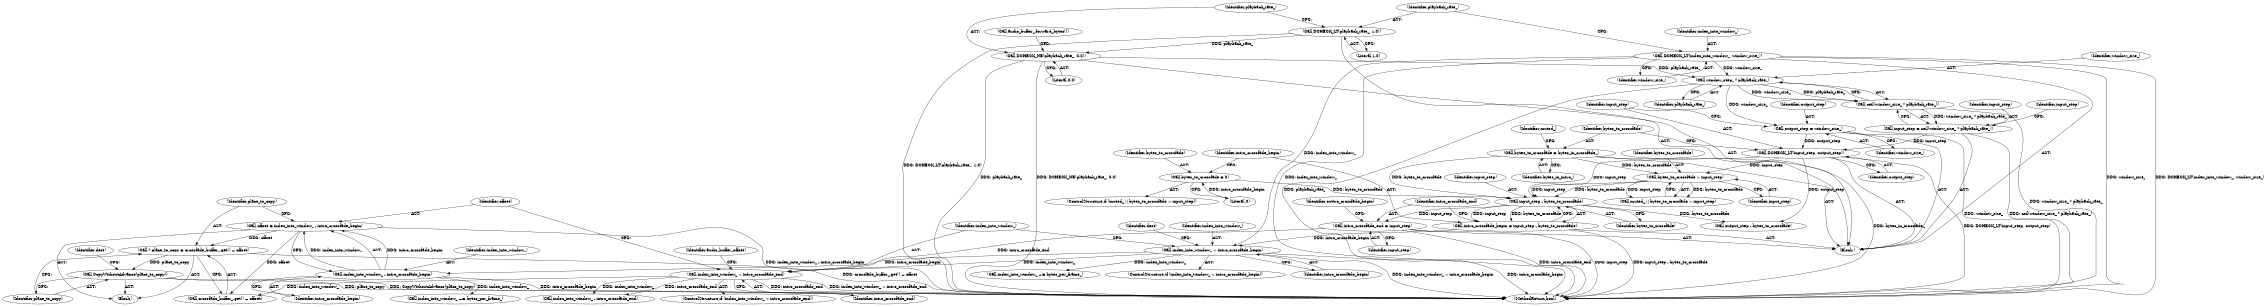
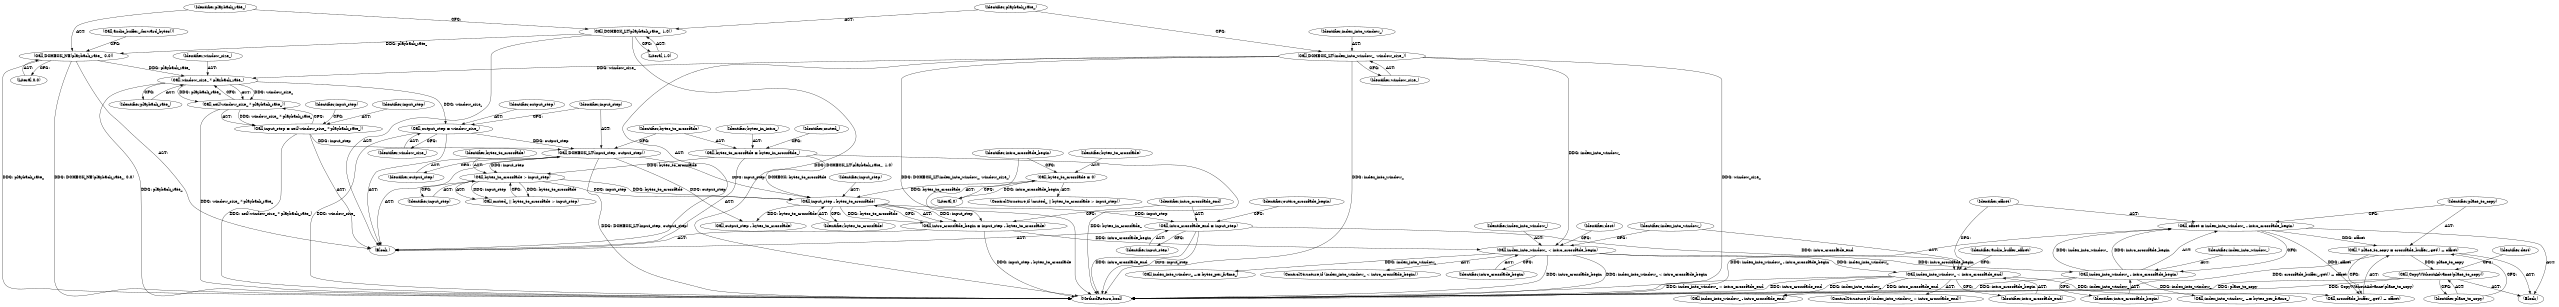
node "(Call,window_step_ * playback_rate_)": label "(Call,window_step_ * playback_rate_)" -> "(Call,window_size_ * playback_rate_)"
edge "(Call,bytes_to_crossfade = bytes_in_crossfade_)" -> "(Identifier,bytes_in_intro_)": removed, label "CFG:"
edge "(Call,bytes_to_crossfade = bytes_in_crossfade_)" -> "(Call,input_step - bytes_to_crossfade)": label "DDG: bytes_to_crossfade" -> "DCHECK: bytes_to_crossfade"
